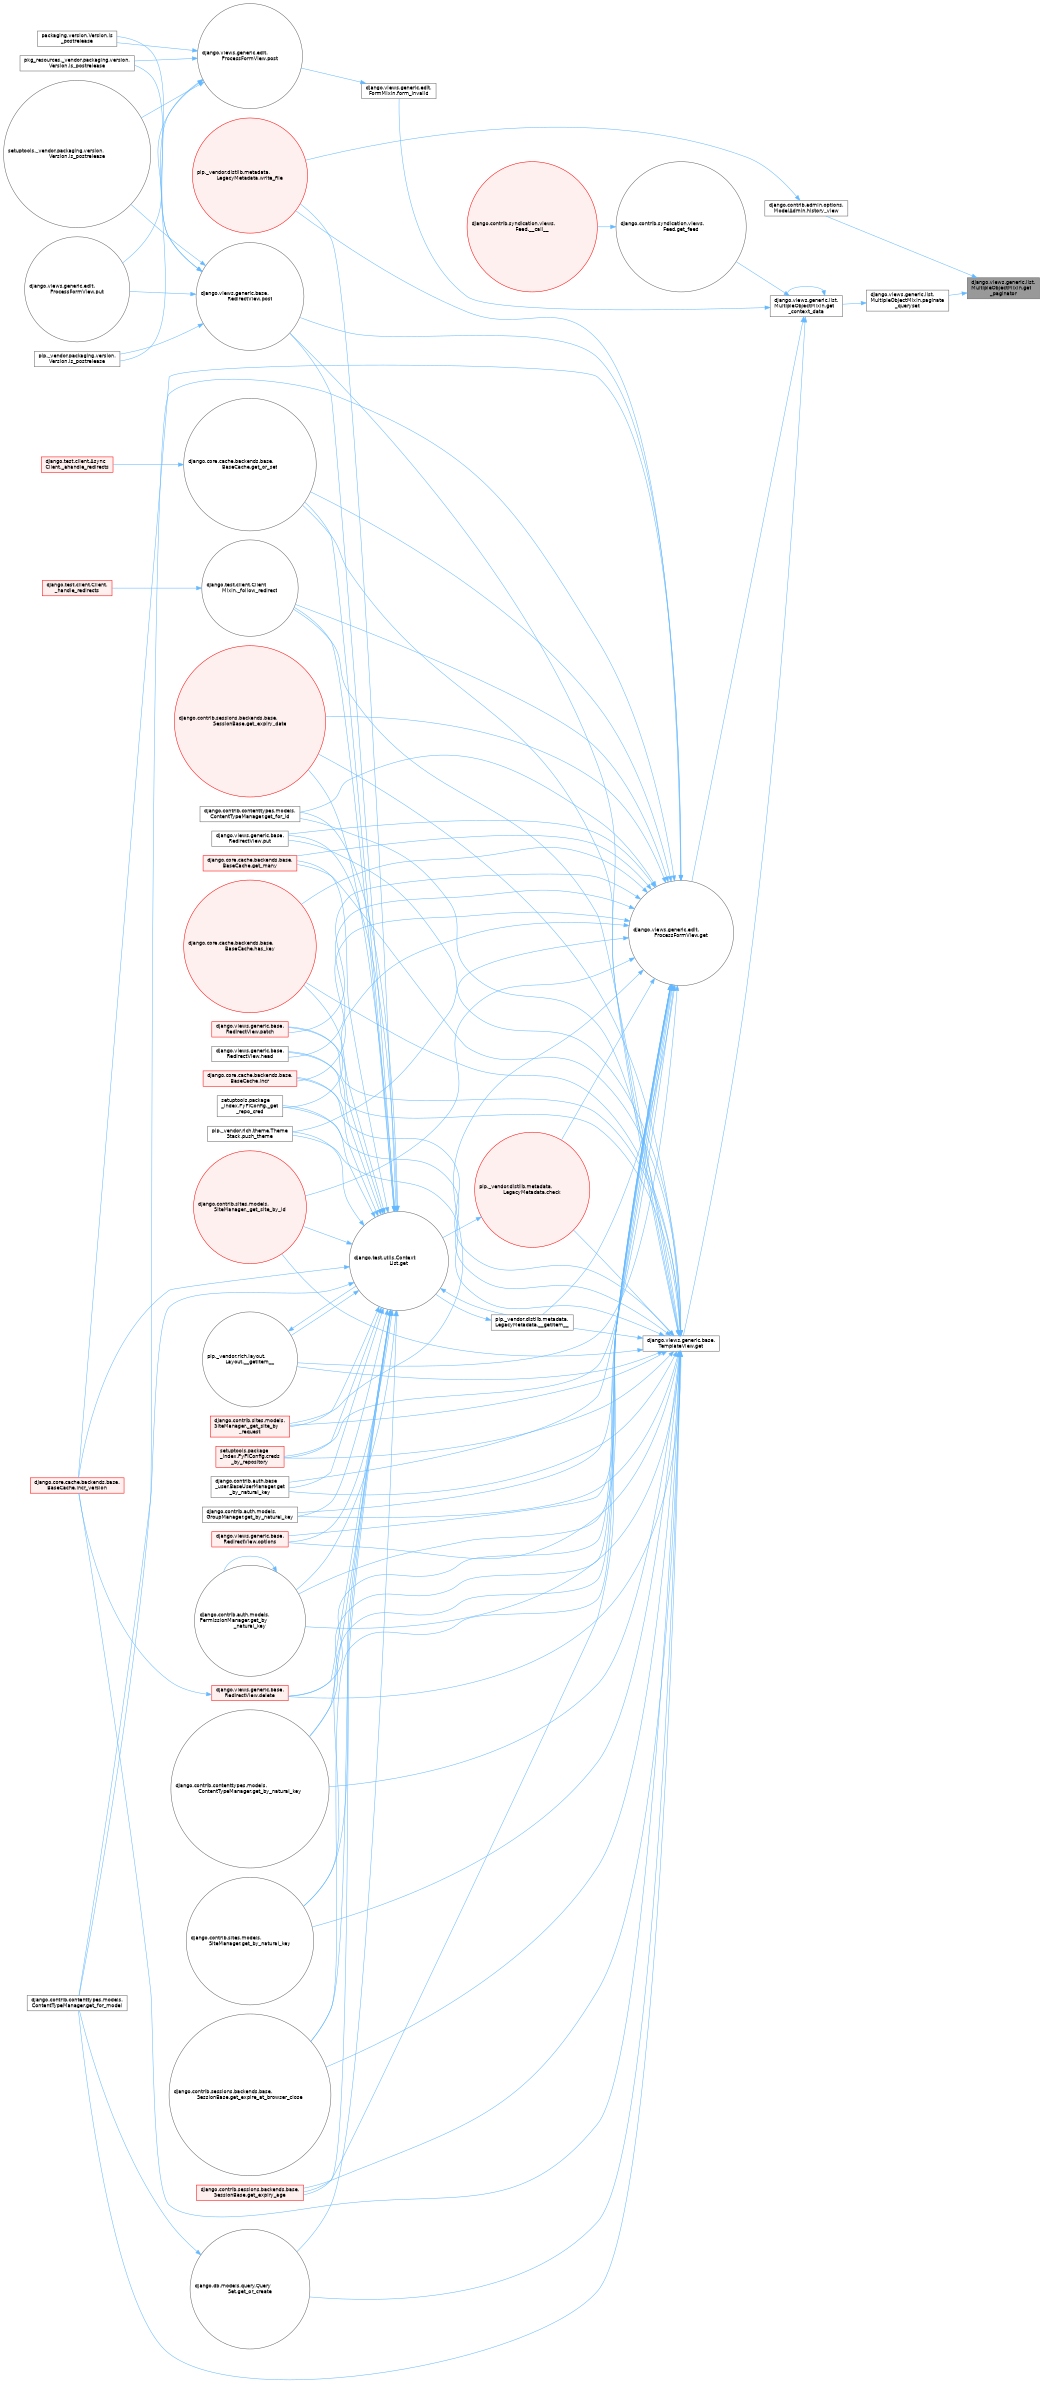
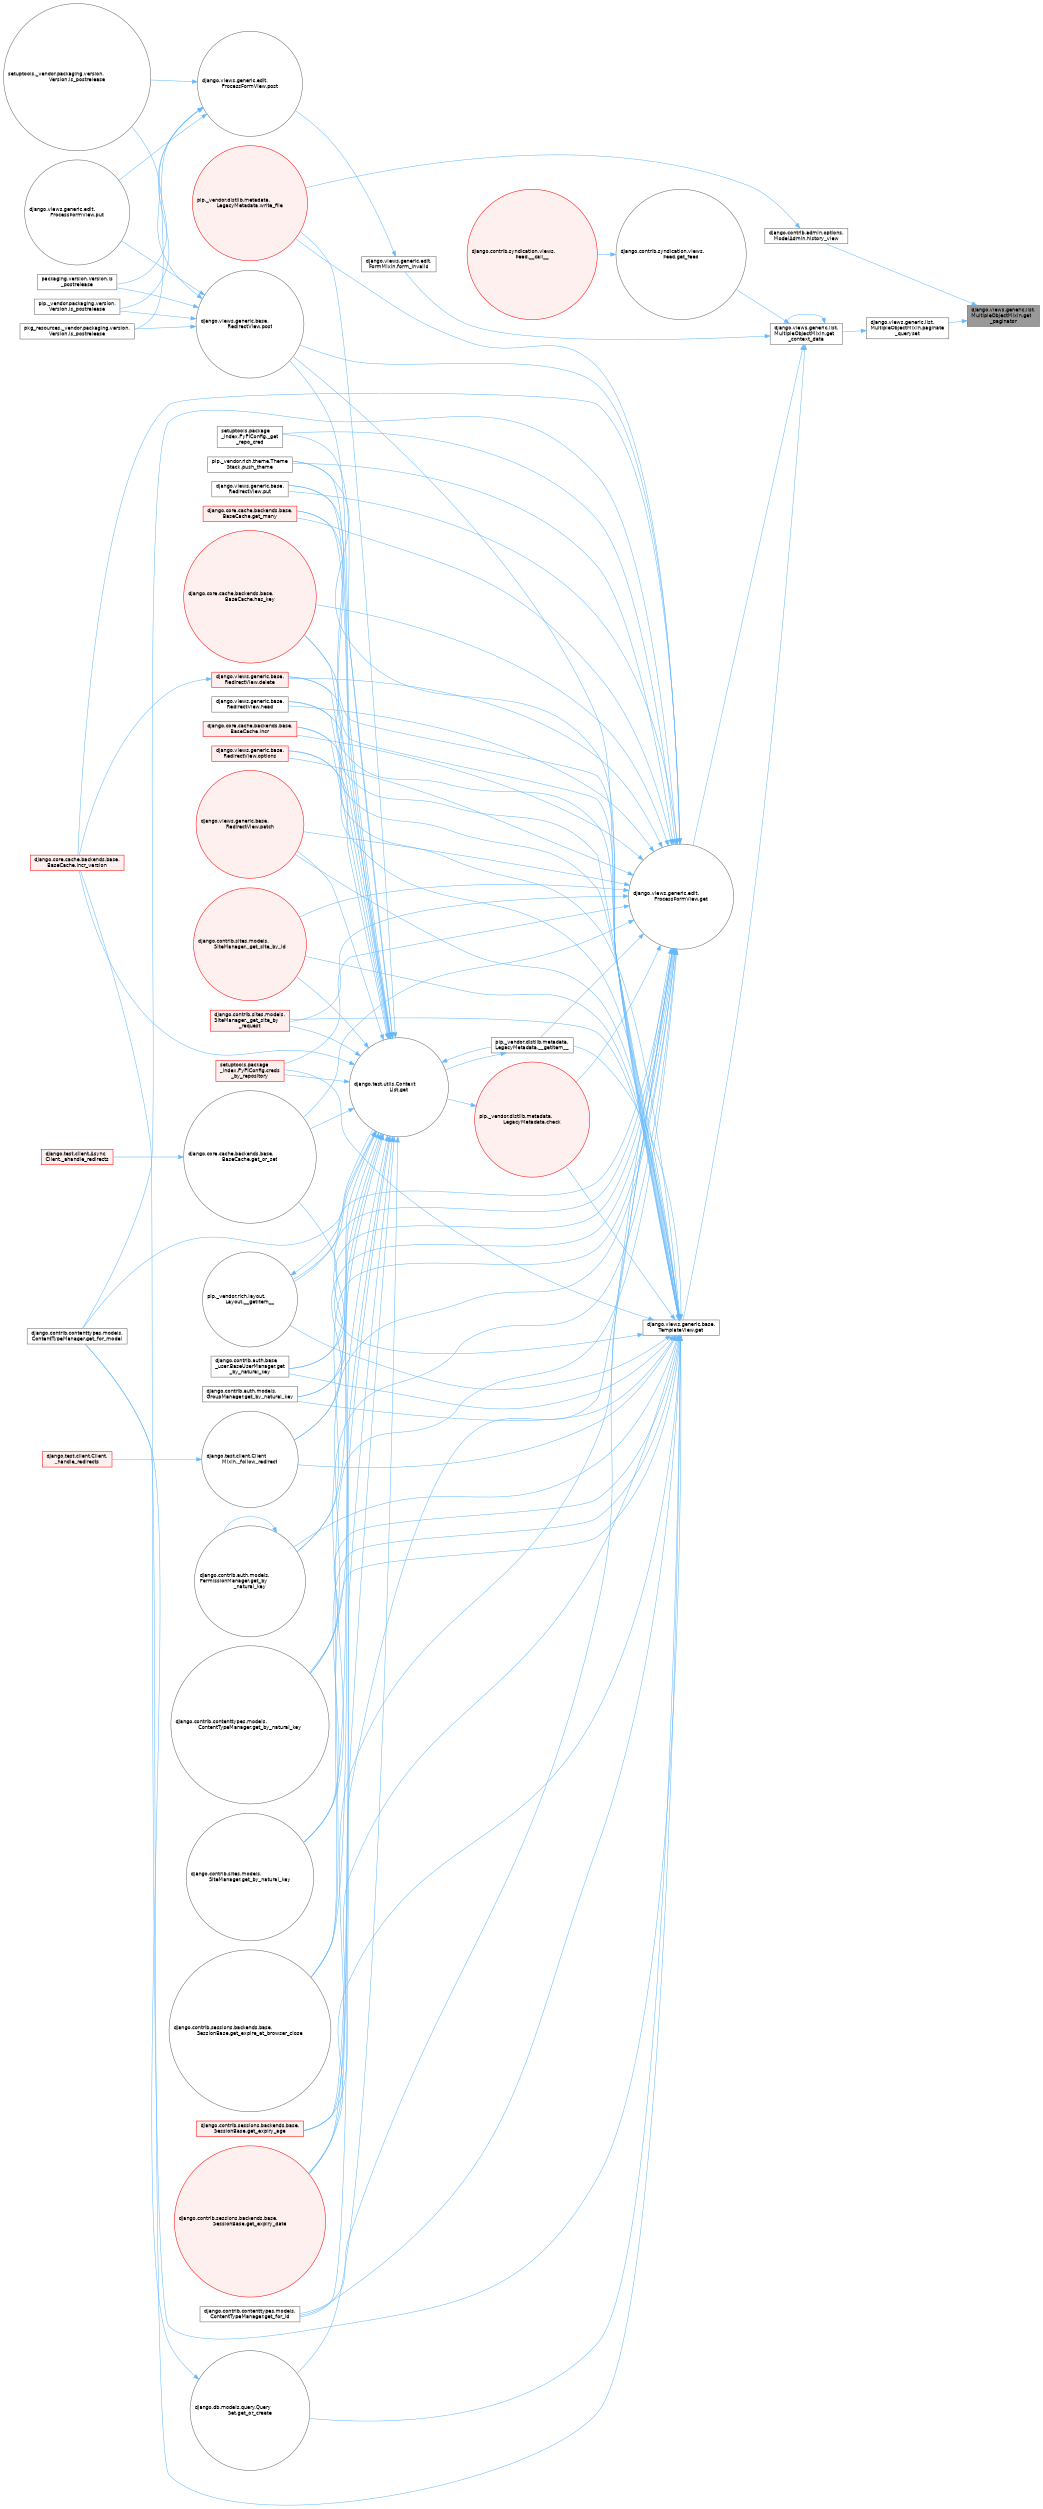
node "django.views.generic.base. RedirectView.patch": shape box -> circle
edge "setuptools.package _index.PyPIConfig._get _repo_cred" -> "django.views.generic.base. TemplateView.get": removed
